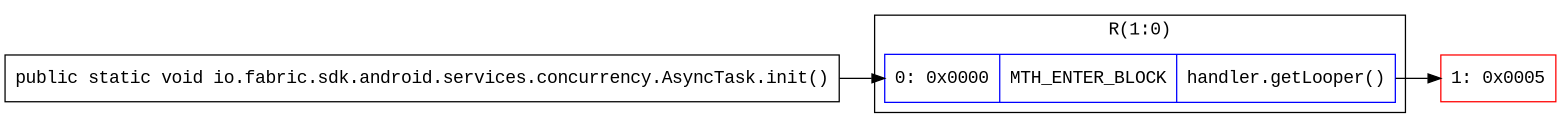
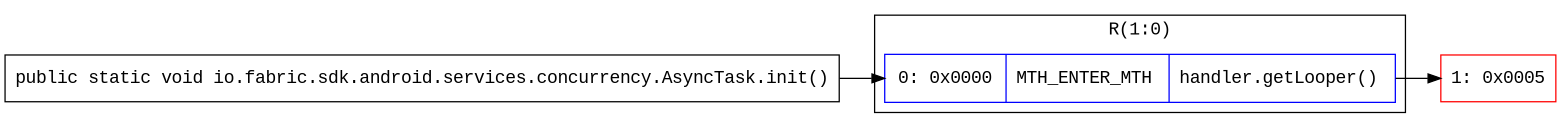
node "0: 0x0000": text "MTH_ENTER_BLOCK" -> "MTH_ENTER_MTH"
